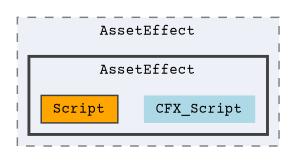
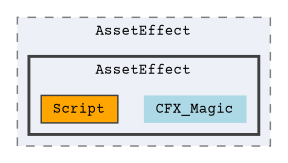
node "CFX_Script": label "CFX_Script" -> "CFX_Magic"
